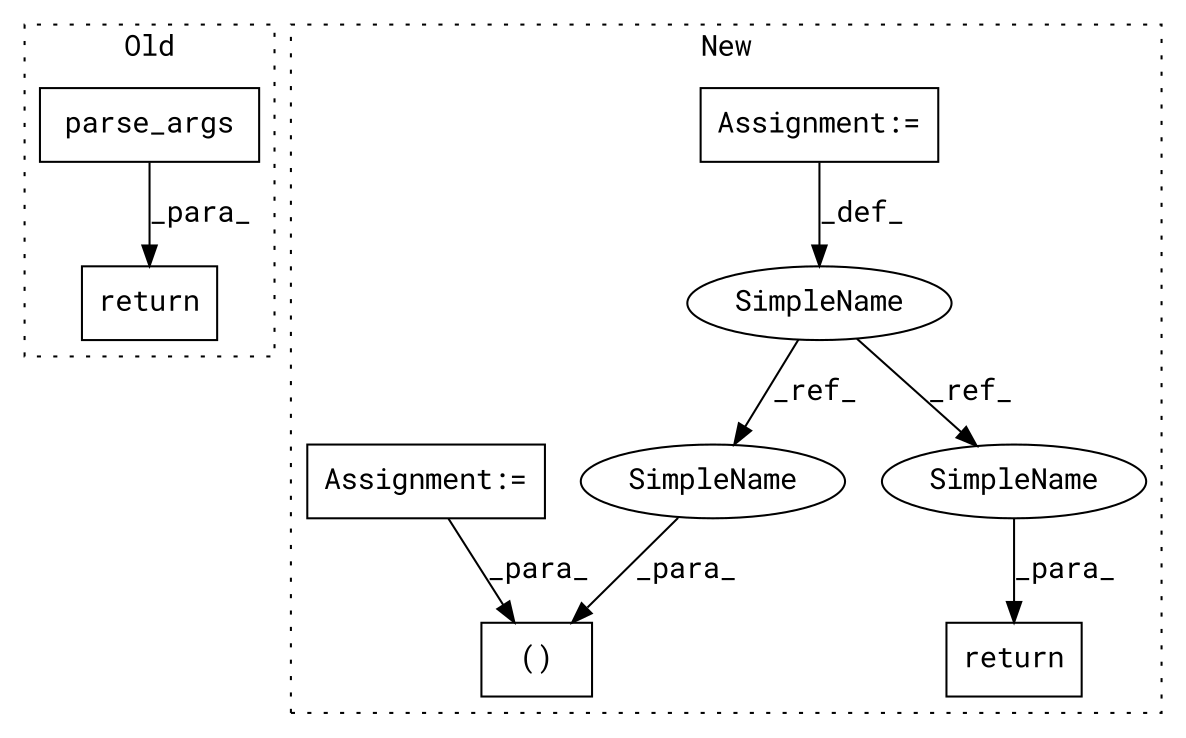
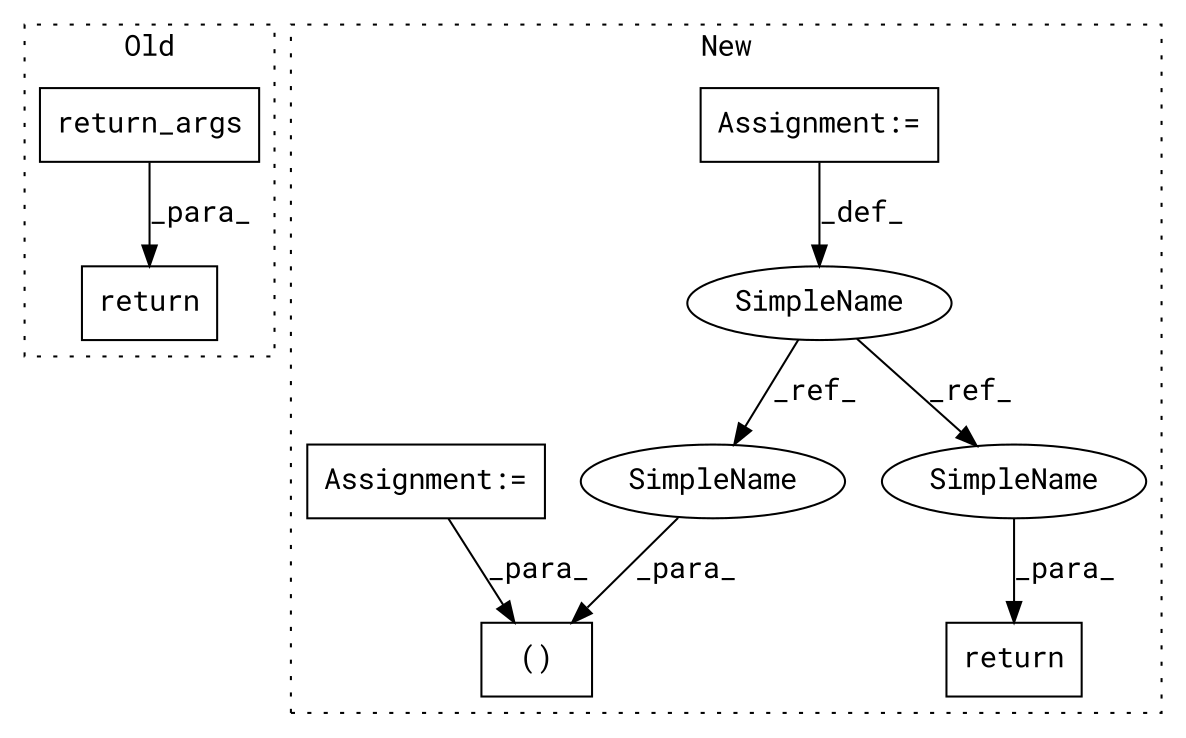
node "parse_args": label "parse_args" -> "return_args"
